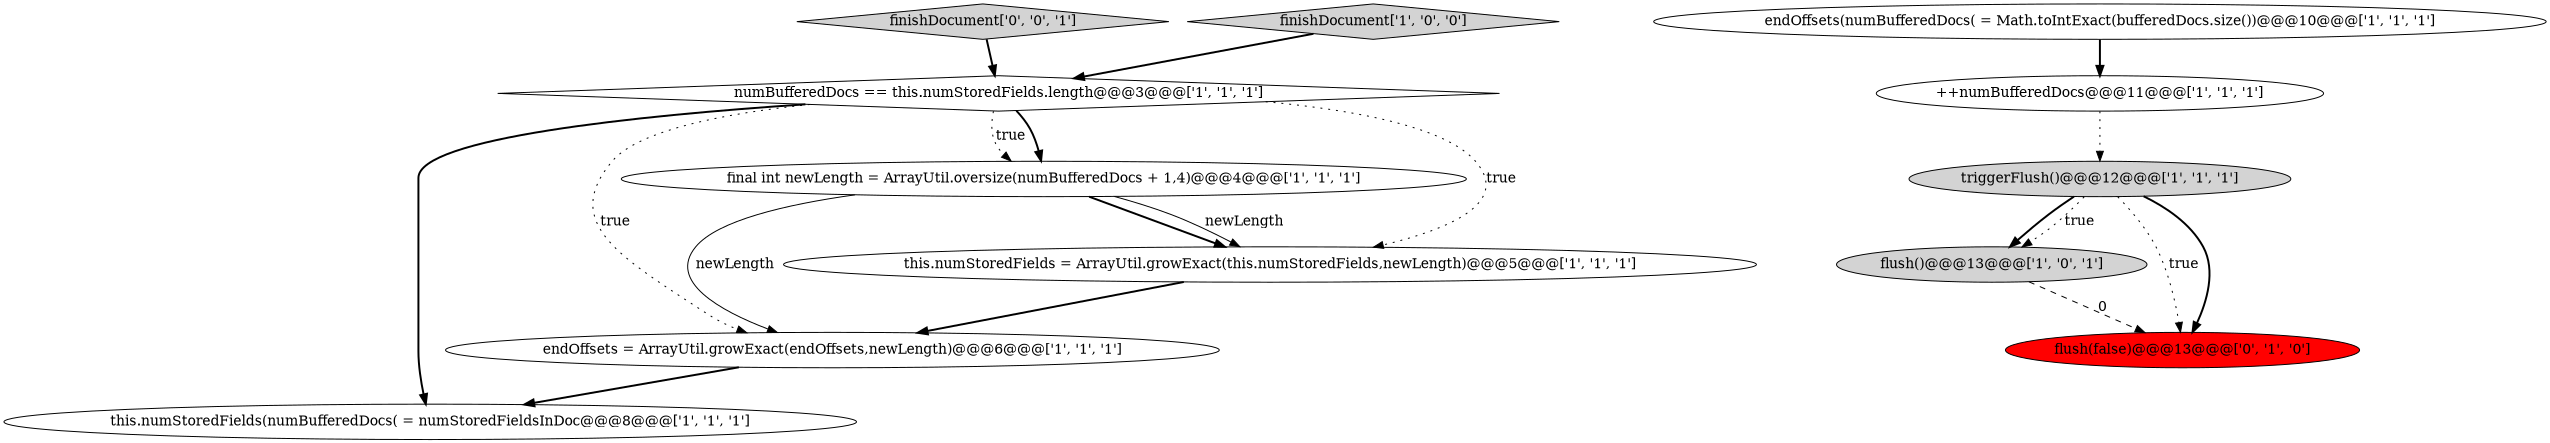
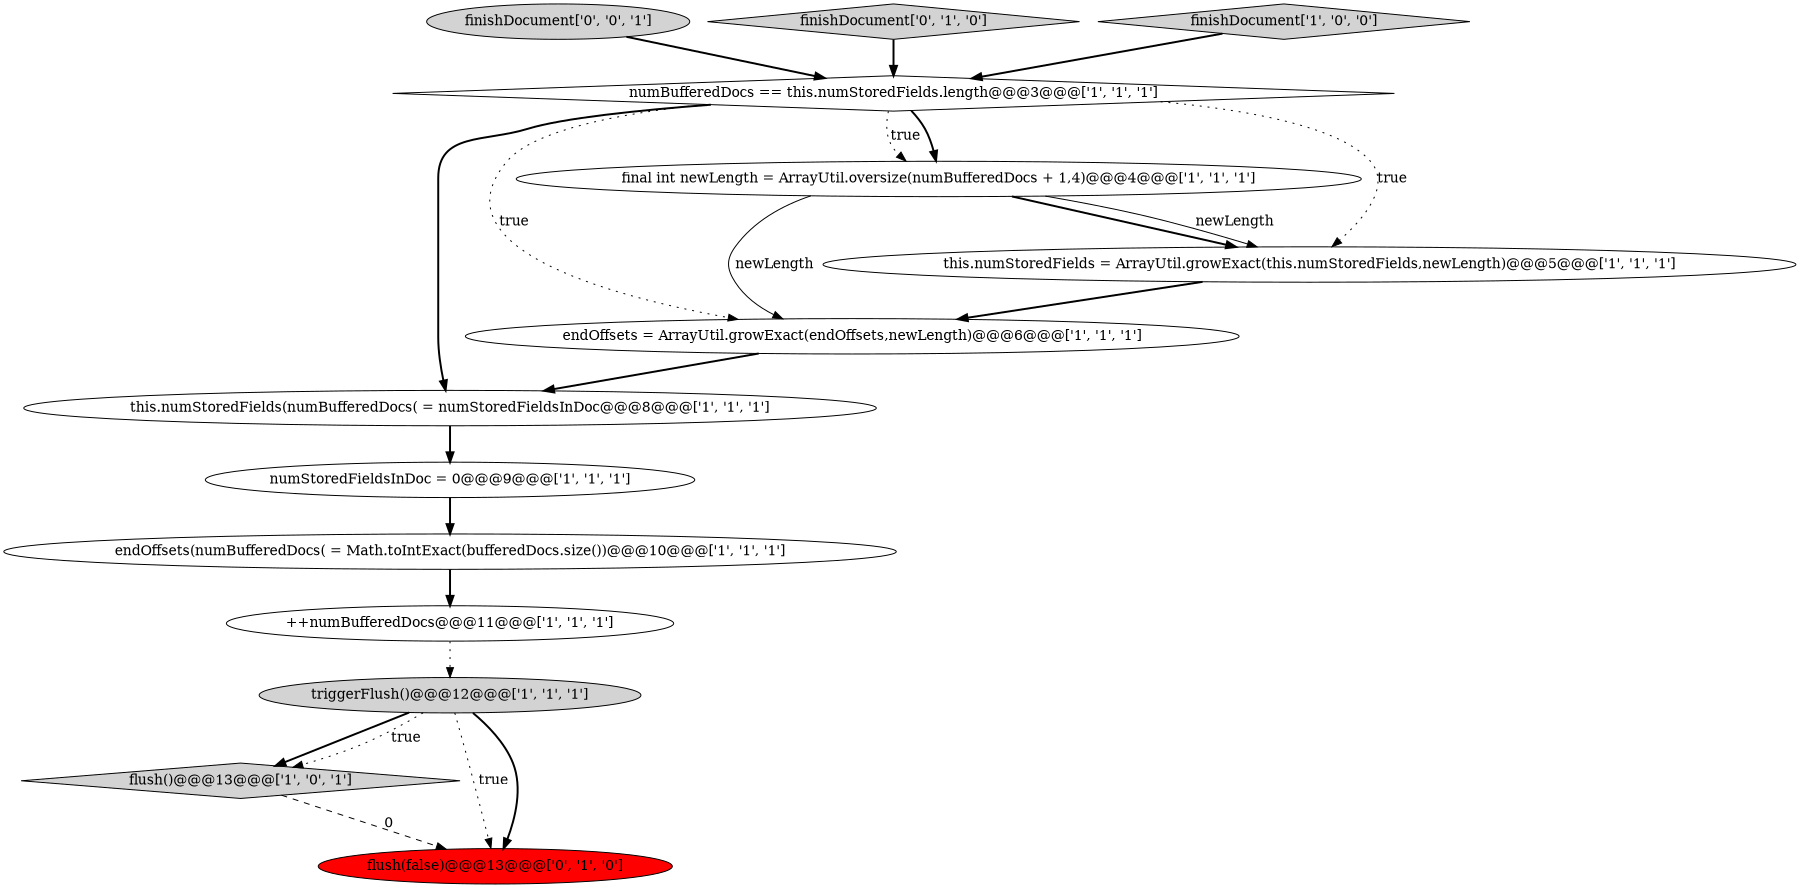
node "finishDocument['0', '1', '0']": added
node "finishDocument['0', '0', '1']": shape diamond -> ellipse
node "flush()@@@13@@@['1', '0', '1']": shape ellipse -> diamond
node "numStoredFieldsInDoc = 0@@@9@@@['1', '1', '1']": added
